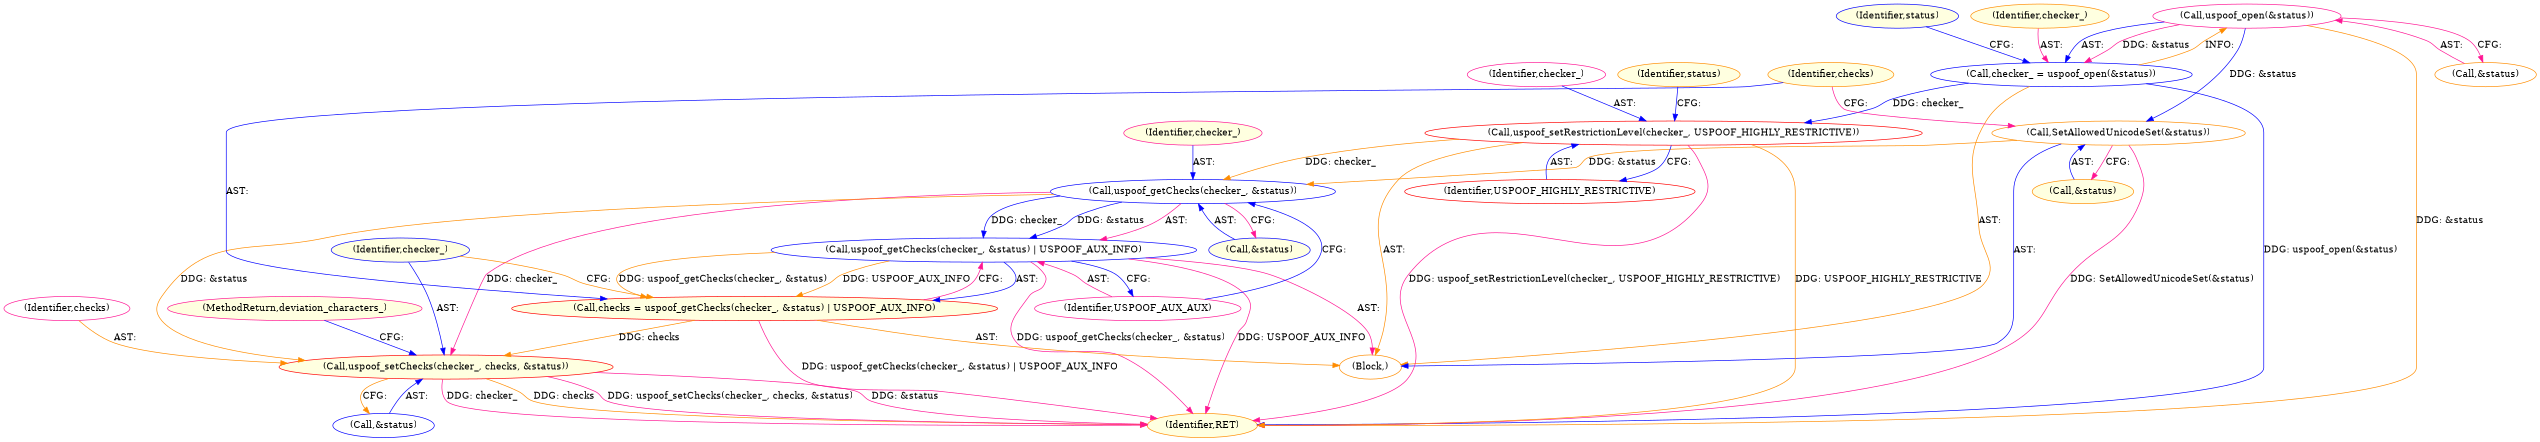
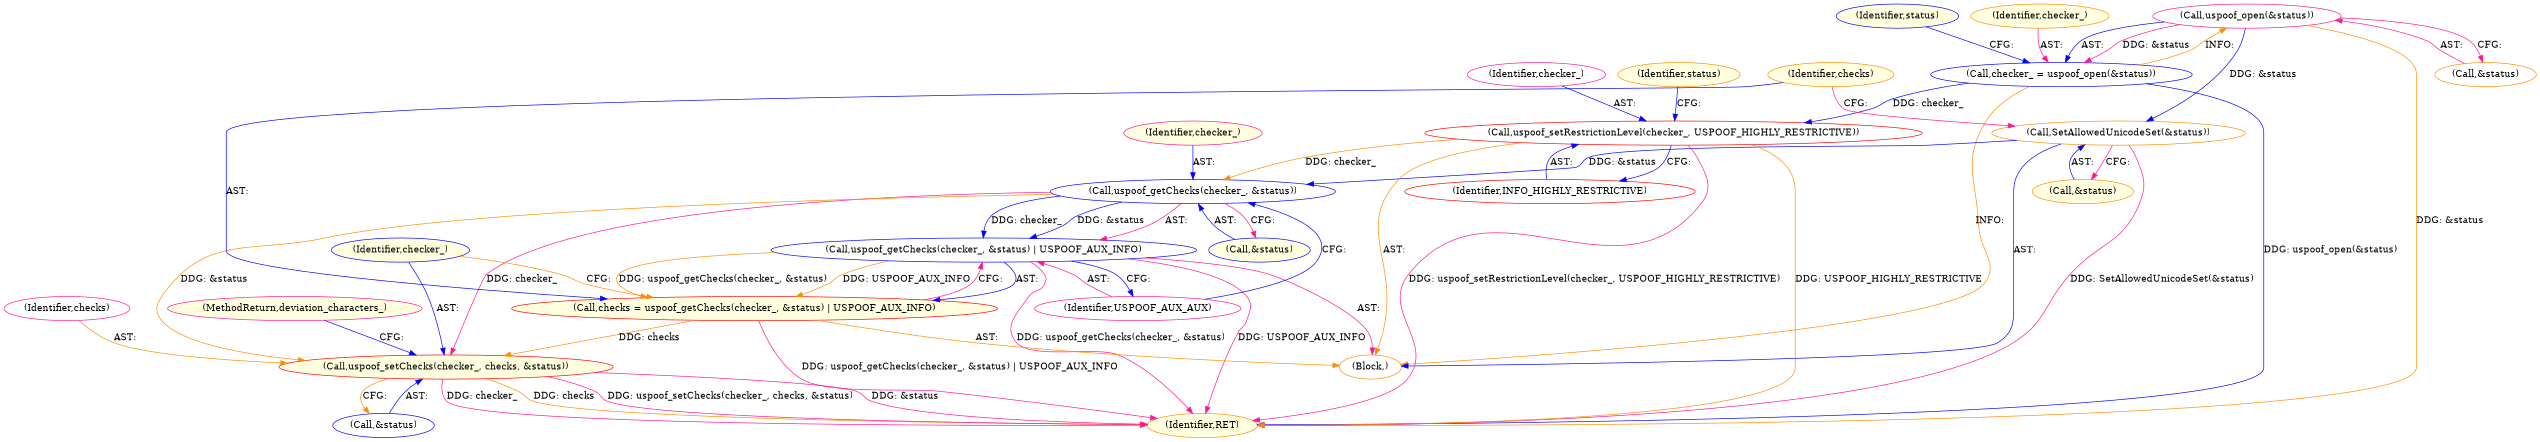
edge "(Call,SetAllowedUnicodeSet(&status))" -> "(Call,uspoof_getChecks(checker_, &status))": color darkorange -> blue
node "(Identifier,USPOOF_HIGHLY_RESTRICTIVE)": label "(Identifier,USPOOF_HIGHLY_RESTRICTIVE)" -> "(Identifier,INFO_HIGHLY_RESTRICTIVE)"
edge "(Call,checker_ = uspoof_open(&status))" -> "(Block,)": label "AST: " -> "INFO: "
